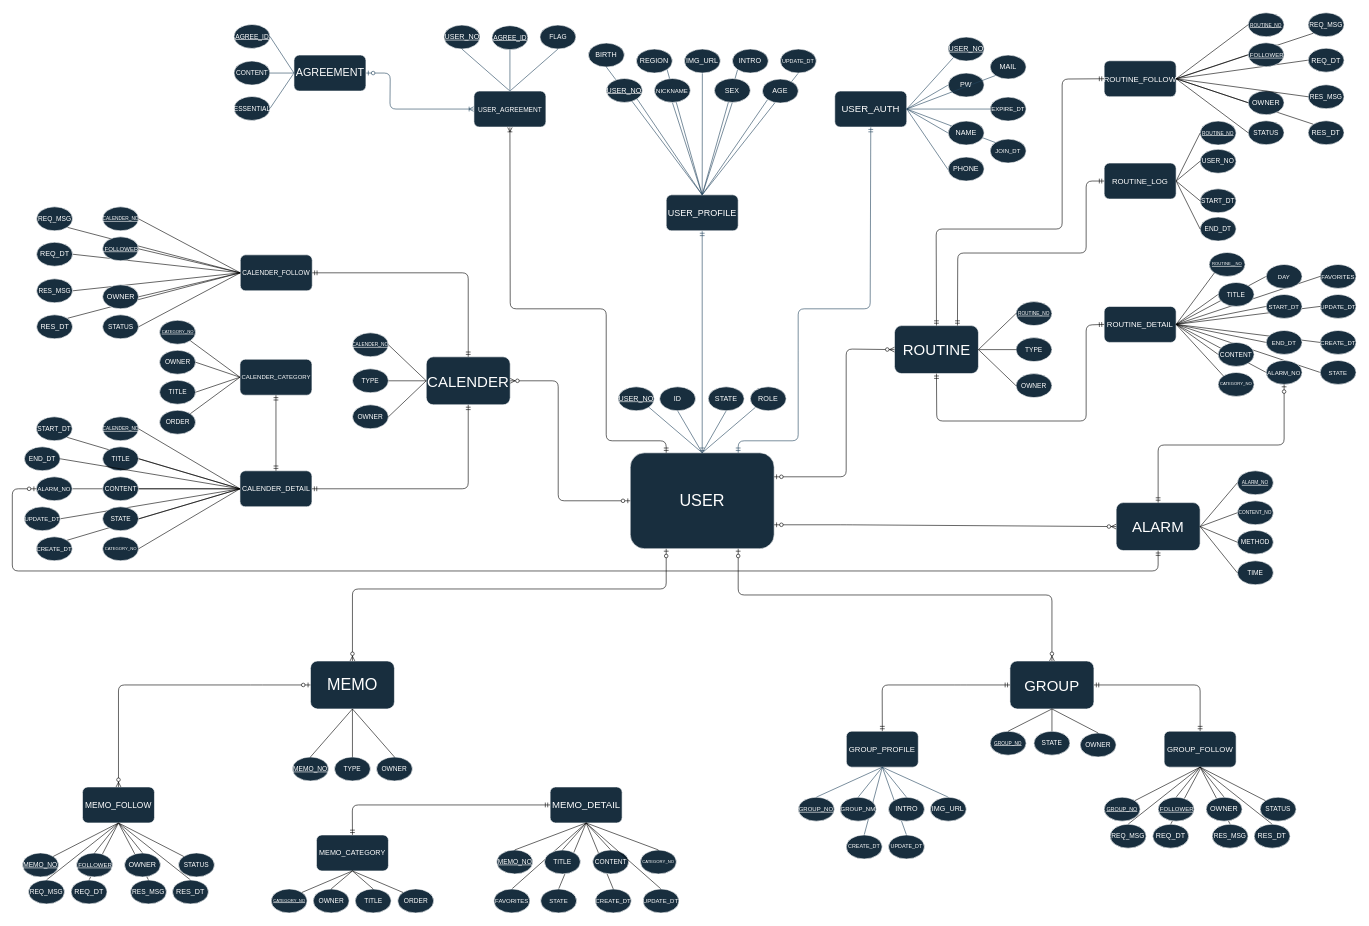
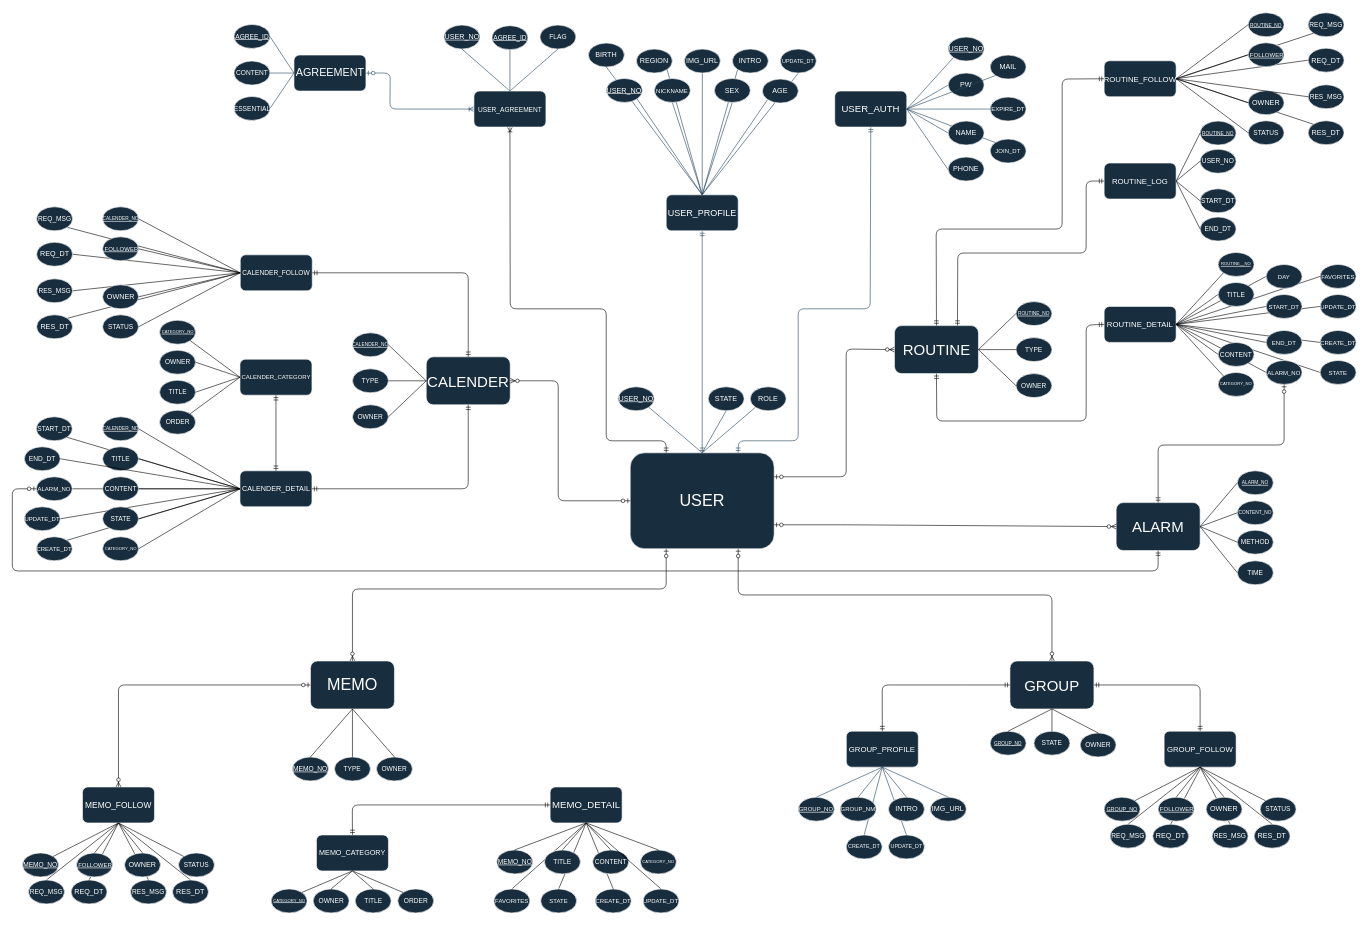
node "ROUTINE__NO": moved (1227, 264) -> (1236, 264)
node "ID": removed
edge "ID" -- "USER": removed
